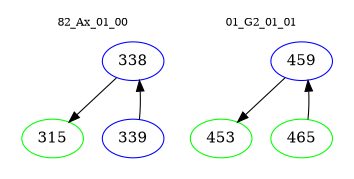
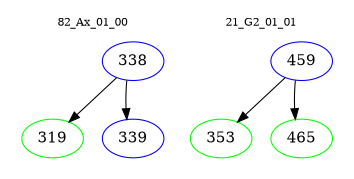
cluster "01_G2_01_01": label "01_G2_01_01" -> "21_G2_01_01"
edge "339" -> "338": reversed
edge "465" -> "459": reversed
node "315": label "315" -> "319"
node "453": label "453" -> "353"
